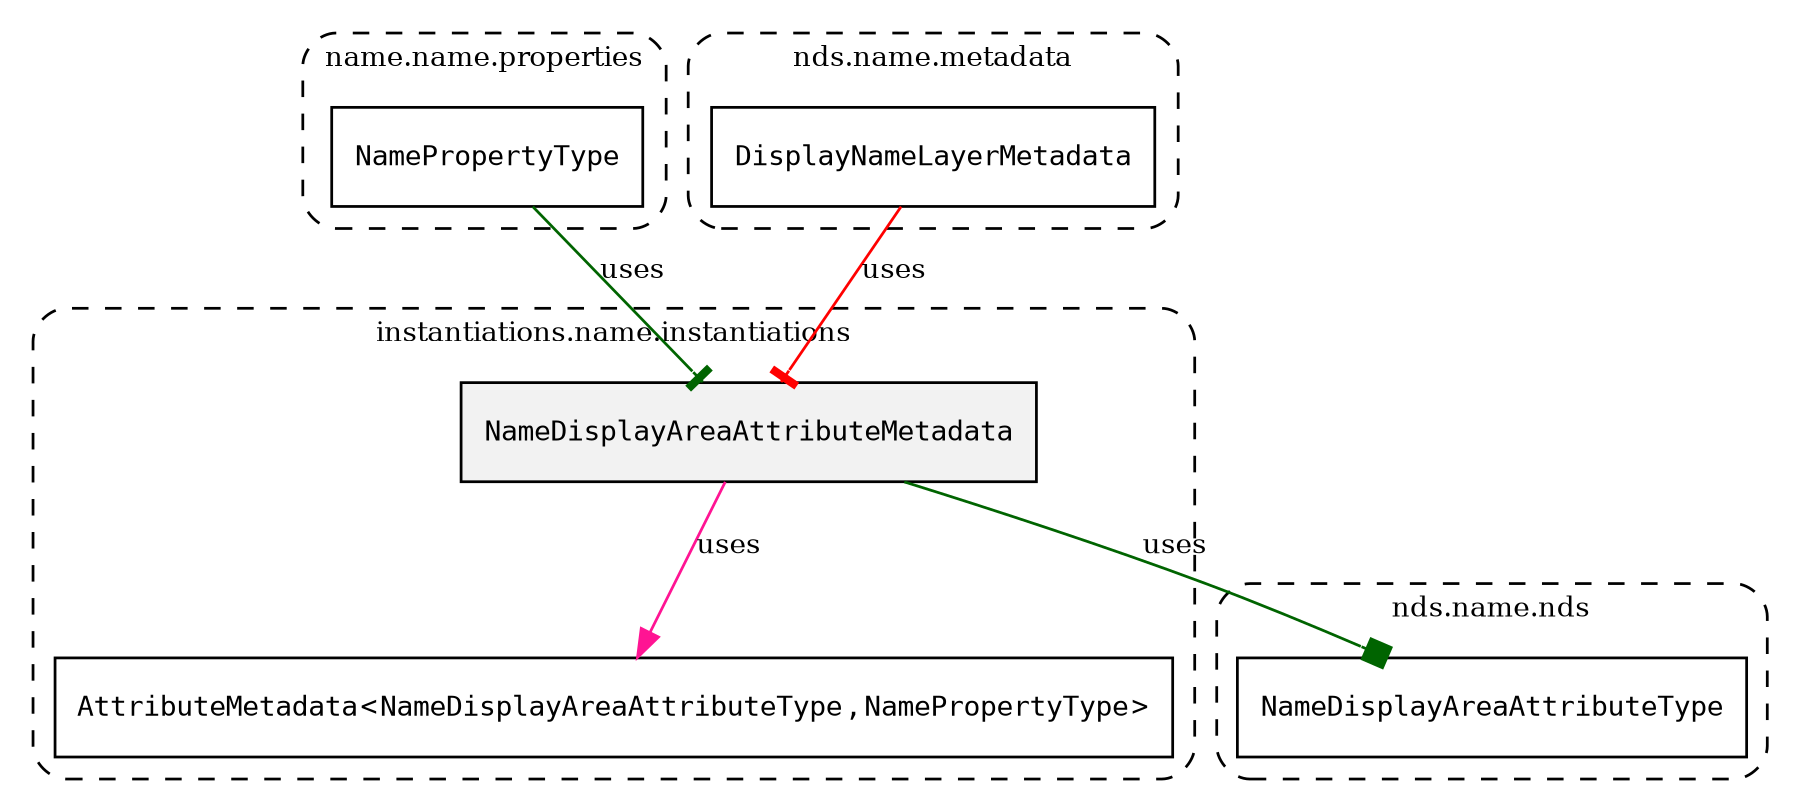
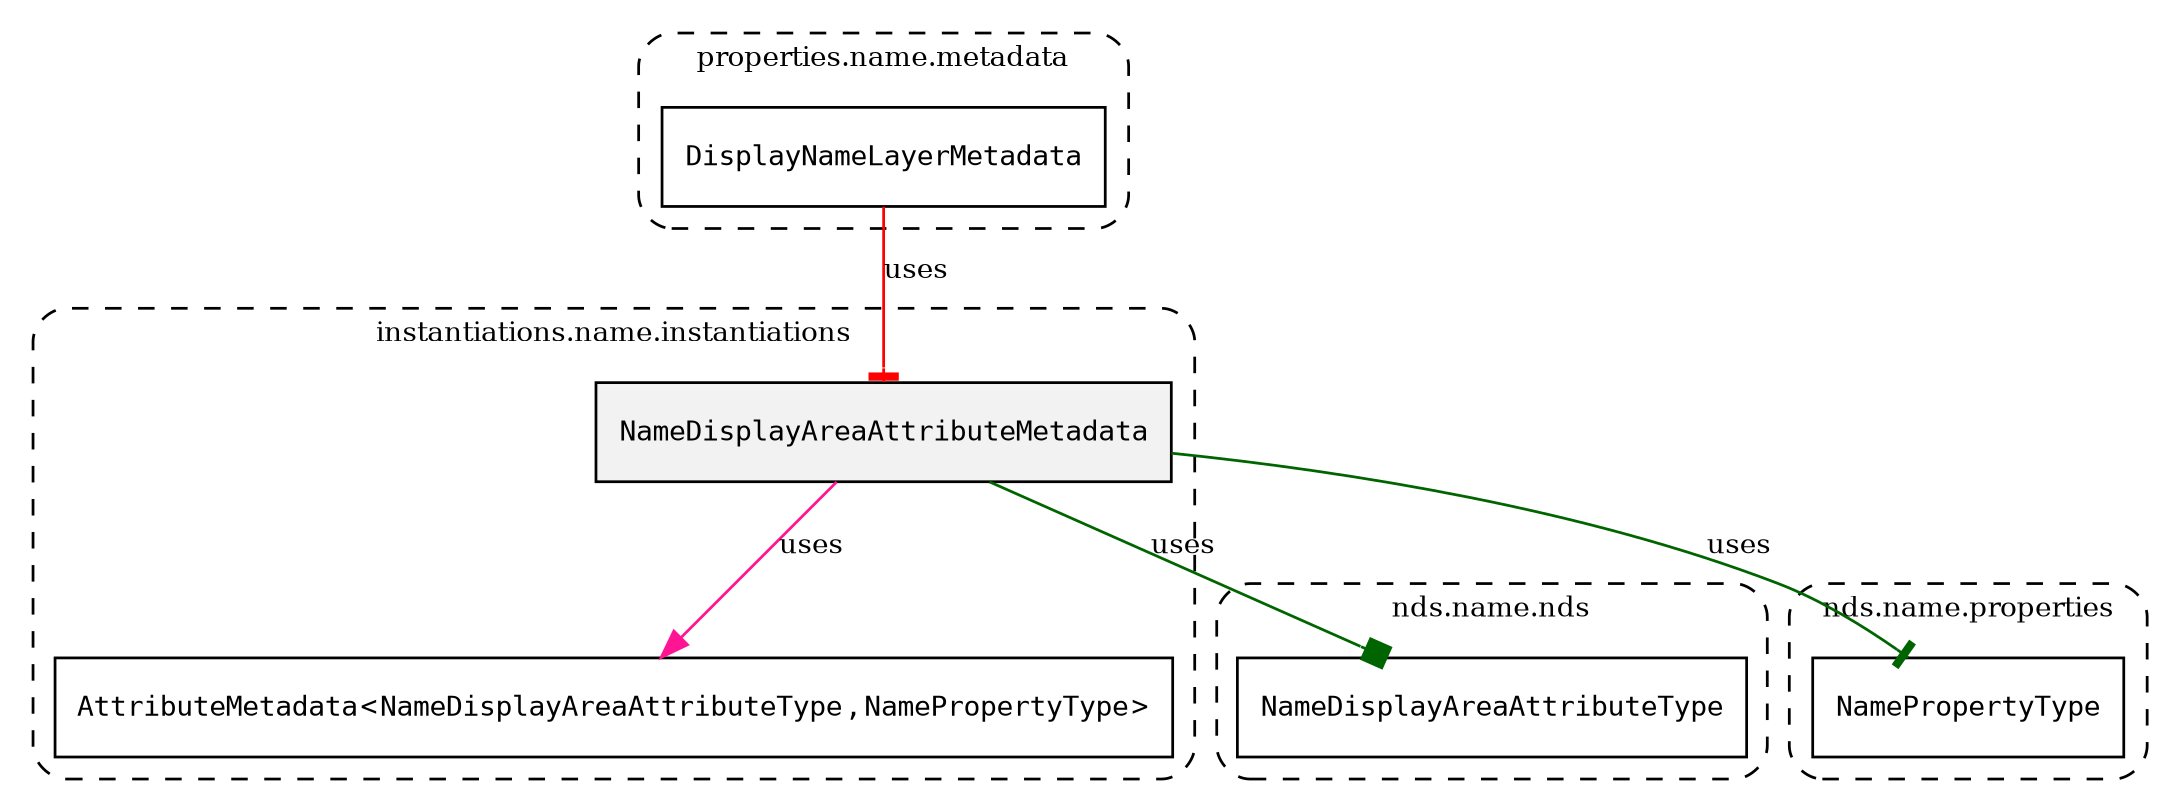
cluster "name.name.properties": label "name.name.properties" -> "nds.name.properties"
cluster "nds.name.metadata": label "nds.name.metadata" -> "properties.name.metadata"
edge "NamePropertyType" -> "NameDisplayAreaAttributeMetadata": reversed
